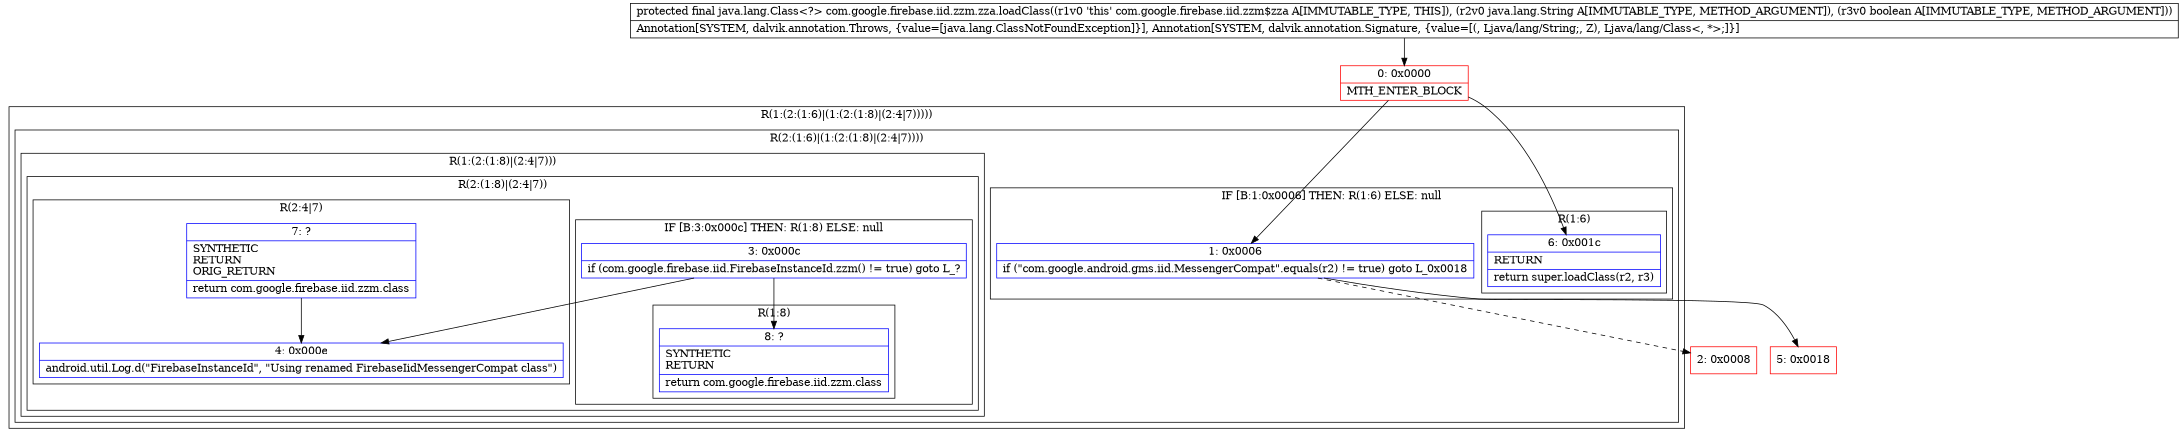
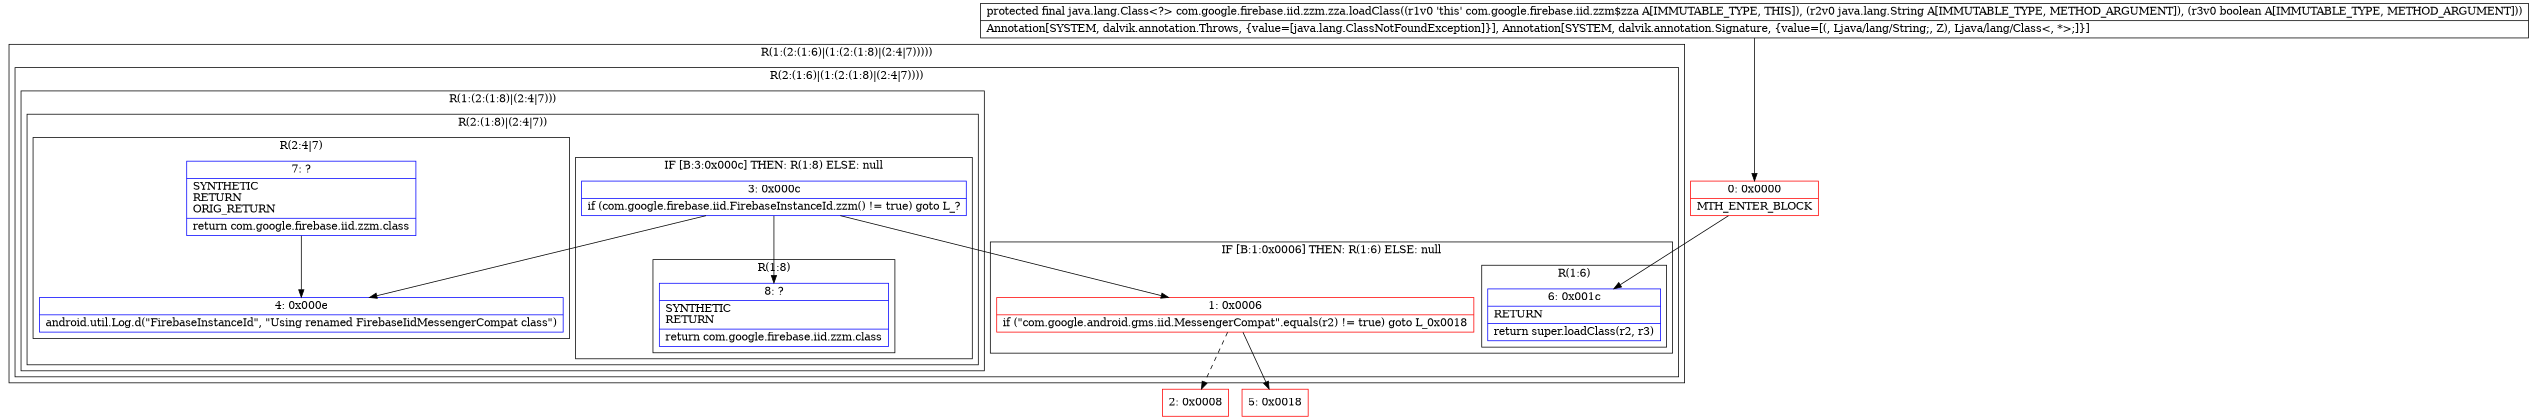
edge "0: 0x0000" -> "1: 0x0006": now "3: 0x000c" -> "1: 0x0006"
node "1: 0x0006": color blue -> red
